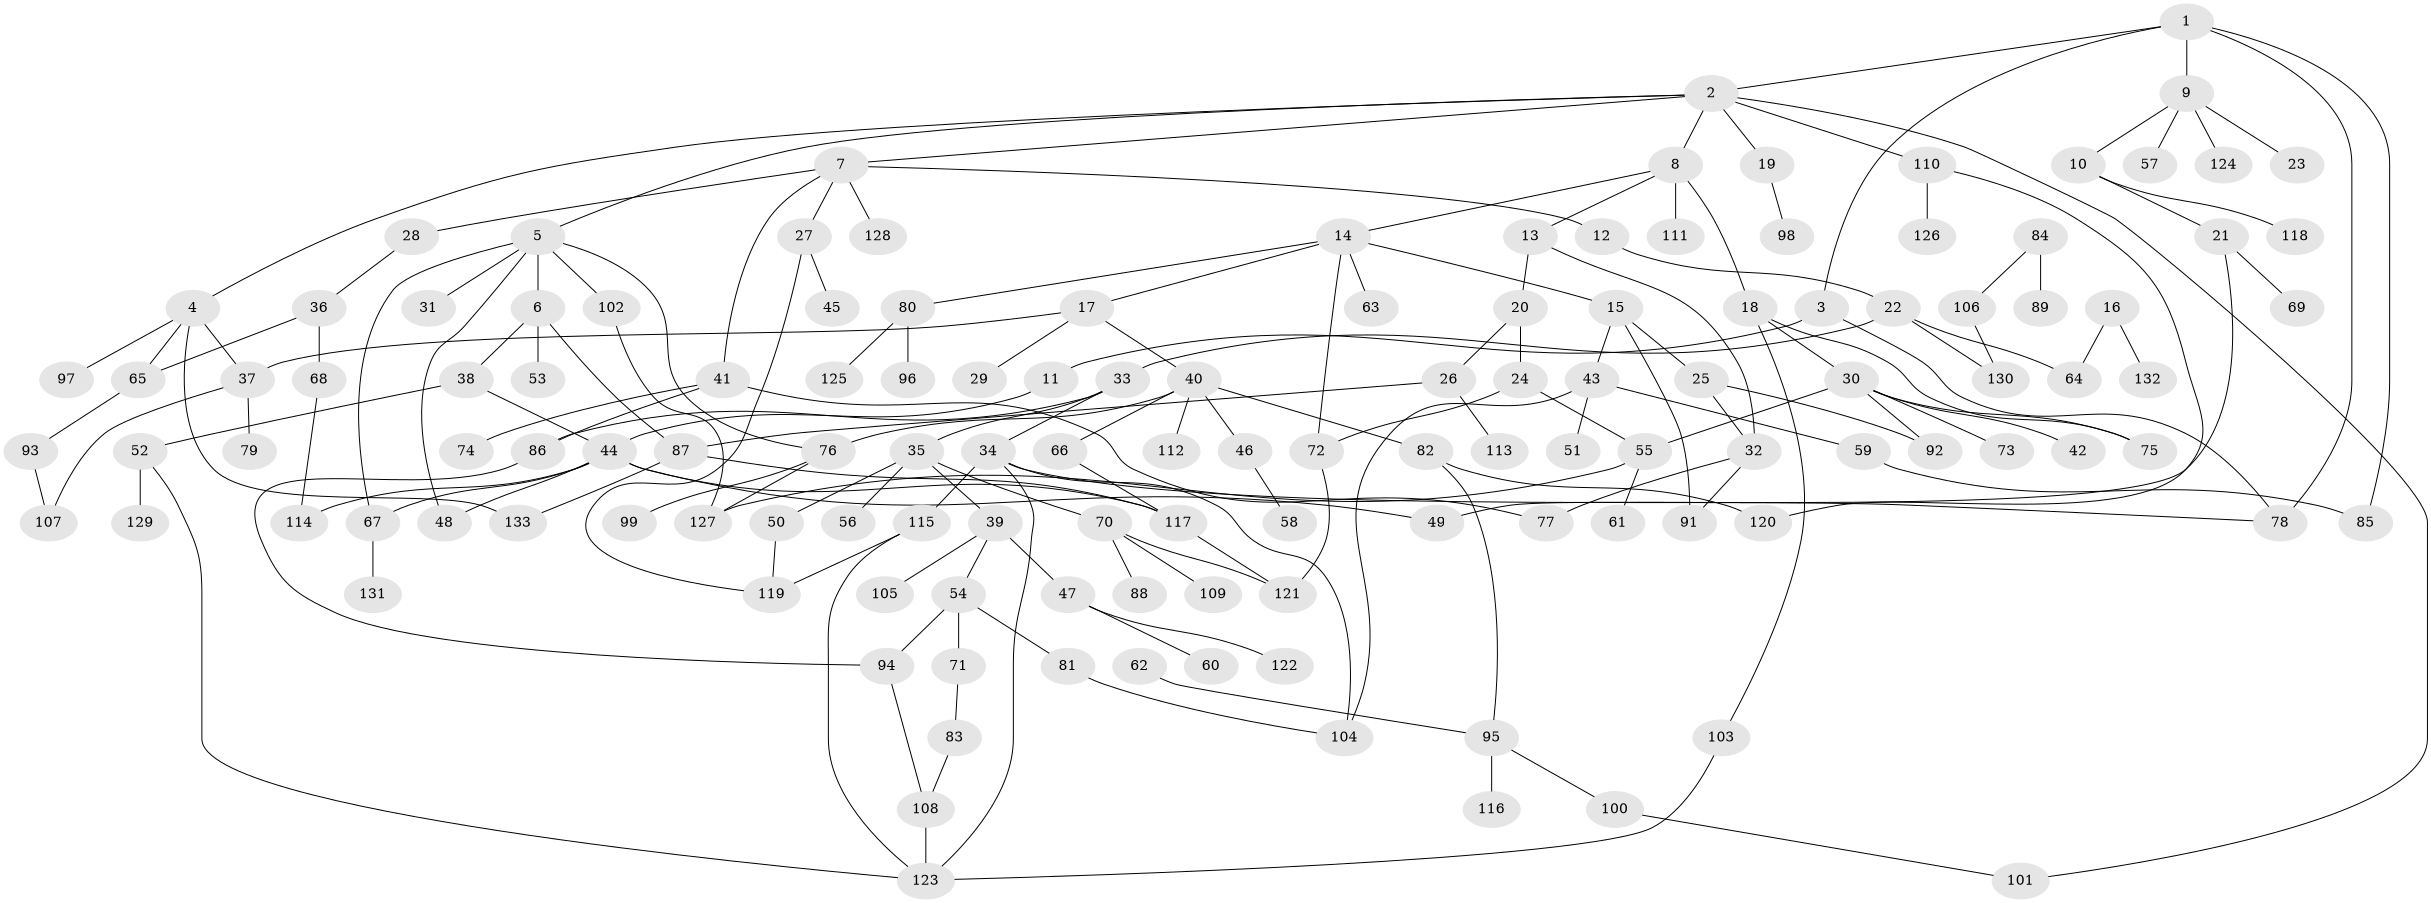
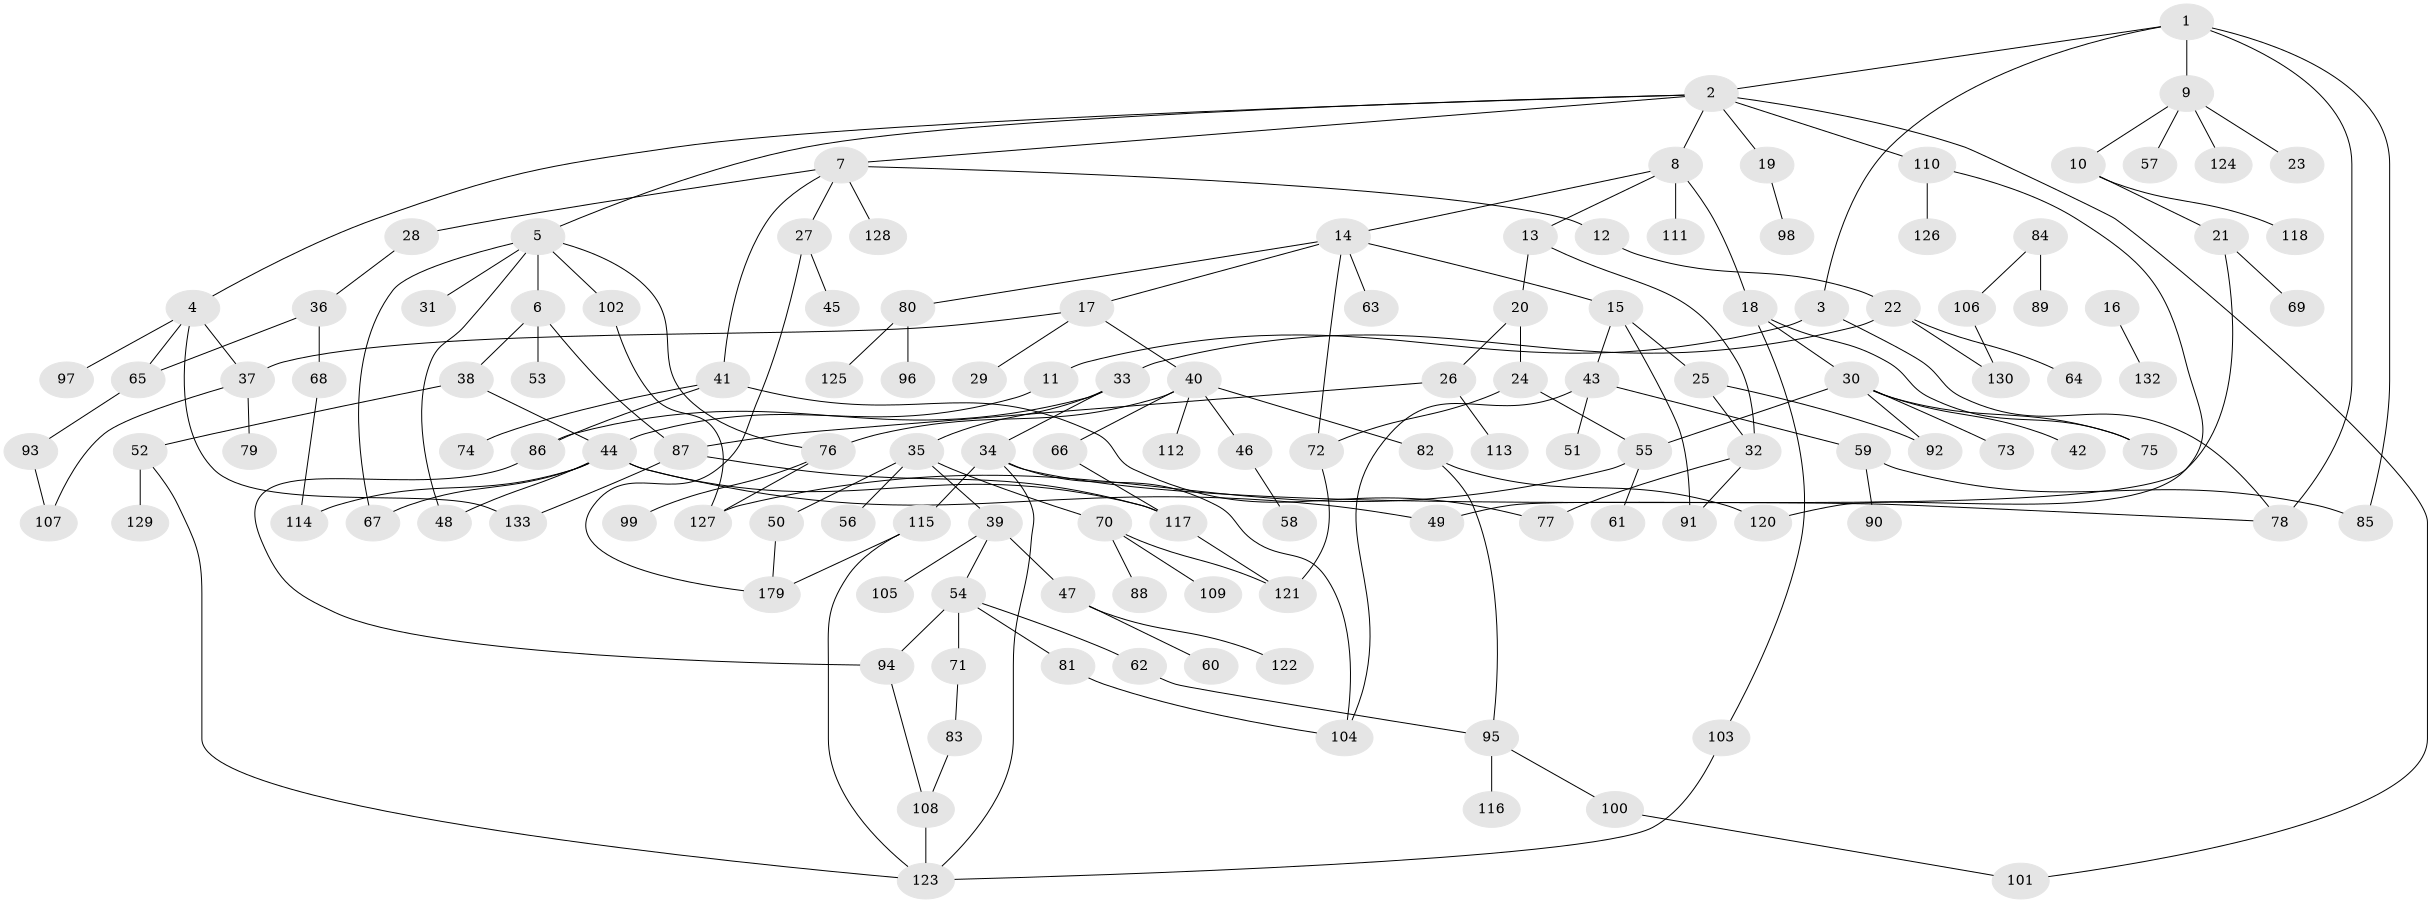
edge "16" -- "64": removed
node "90": added
node "131": removed
node "119": label "119" -> "179"
edge "54" -- "62": added
